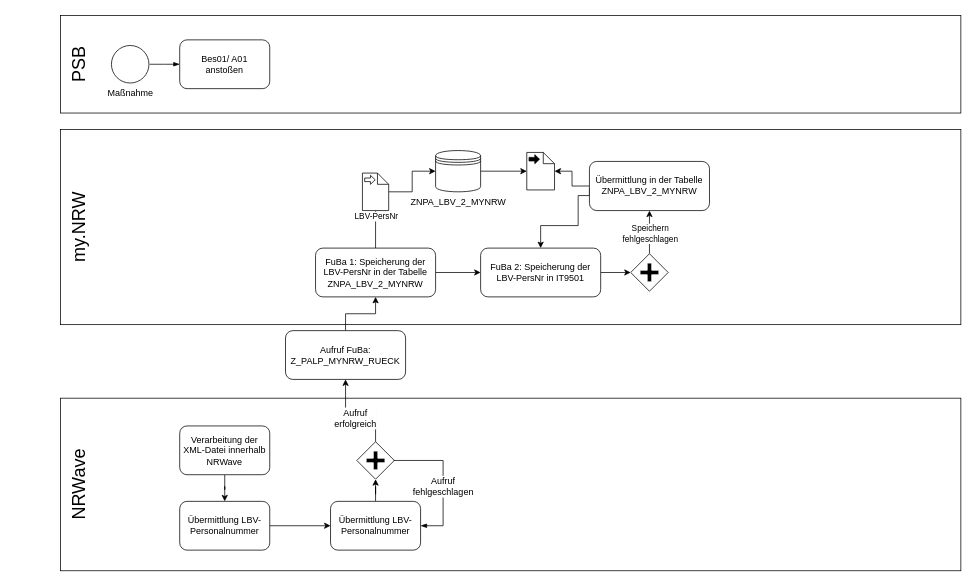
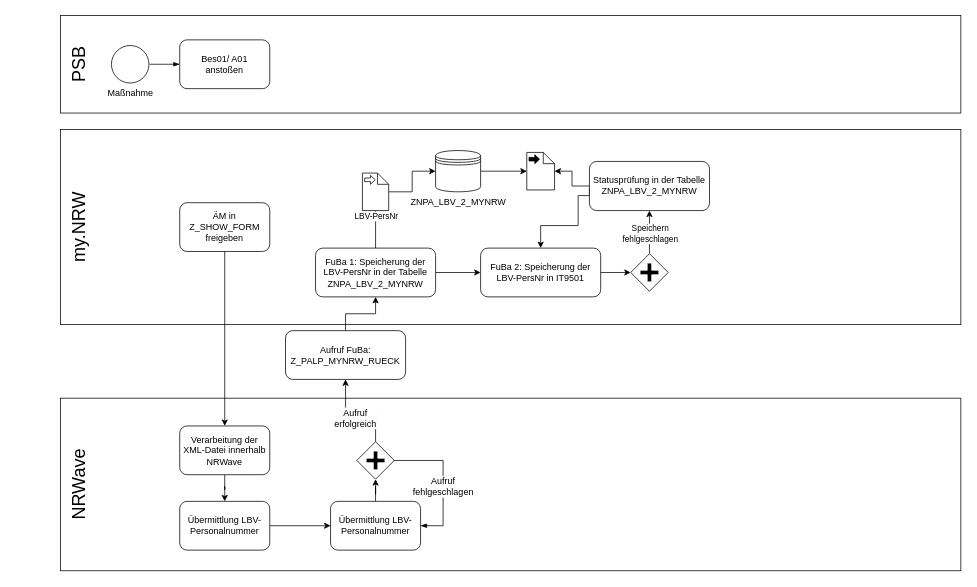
node "Übermittlung in der Tabelle ZNPA_LBV_2_MYNRW": label "Übermittlung in der Tabelle ZNPA_LBV_2_MYNRW" -> "Statusprüfung in der Tabelle ZNPA_LBV_2_MYNRW"
node "ÄM in Z_SHOW_FORM freigeben": added
edge "ÄM in Z_SHOW_FORM freigeben" -> "Verarbeitung der XML-Datei innerhalb NRWave": added
